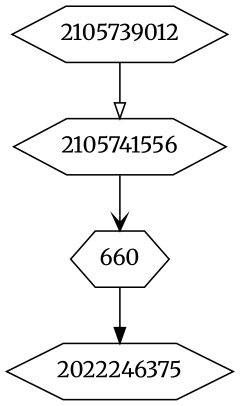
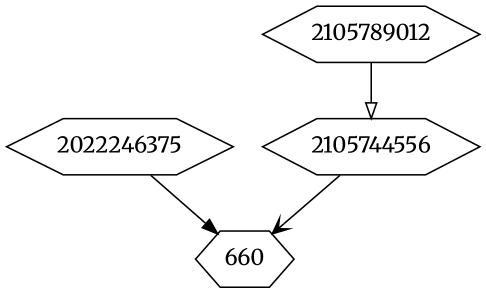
node "2105739012": label "2105739012" -> "2105789012"
node "2105741556": label "2105741556" -> "2105744556"
edge "660" -> "2022246375": reversed
